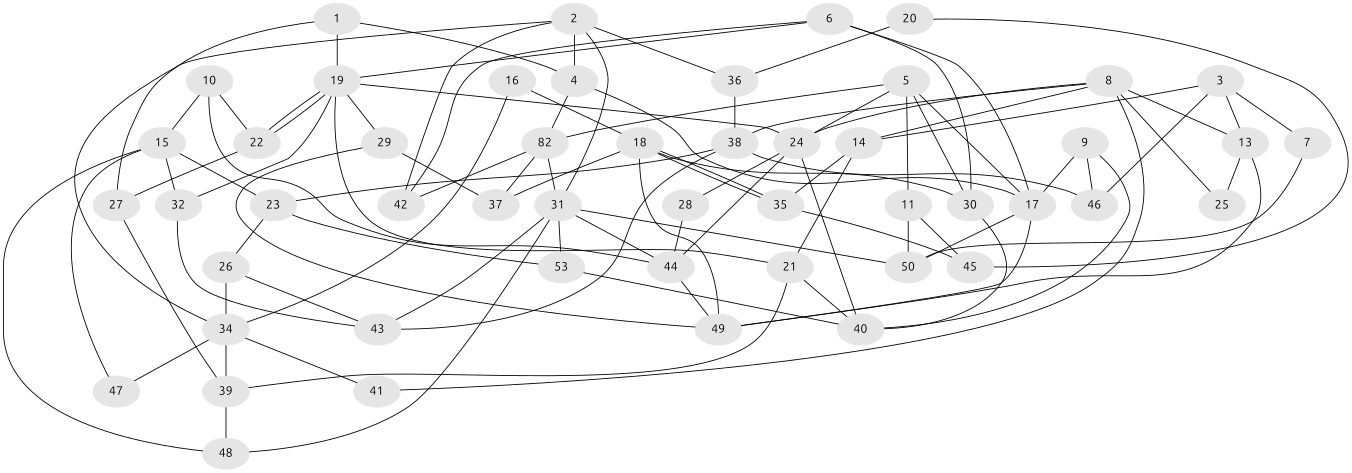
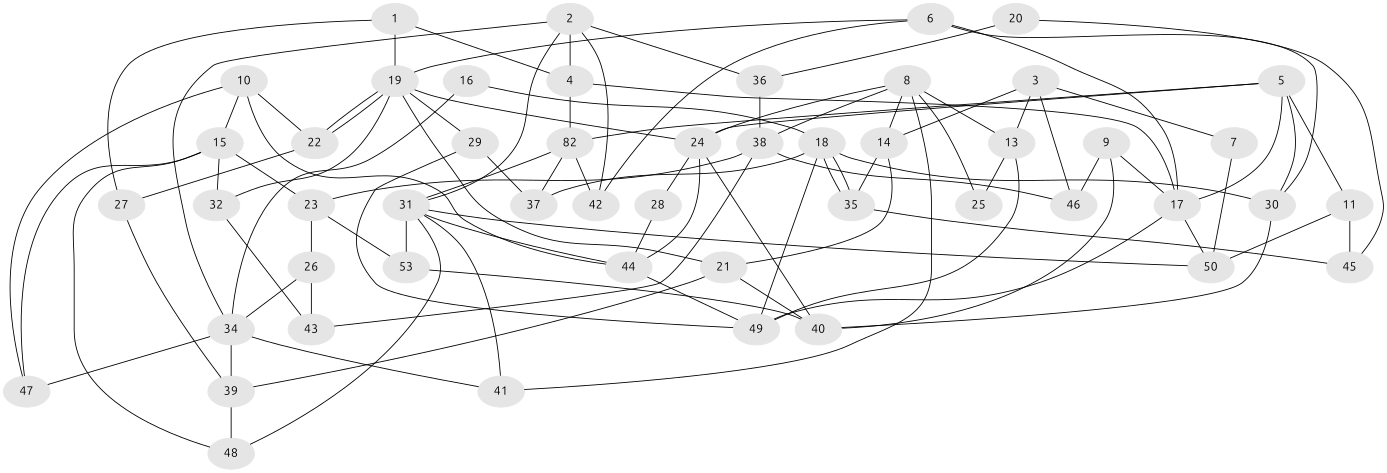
edge "10" -- "47": added
edge "31" -- "43": now "31" -- "41"
